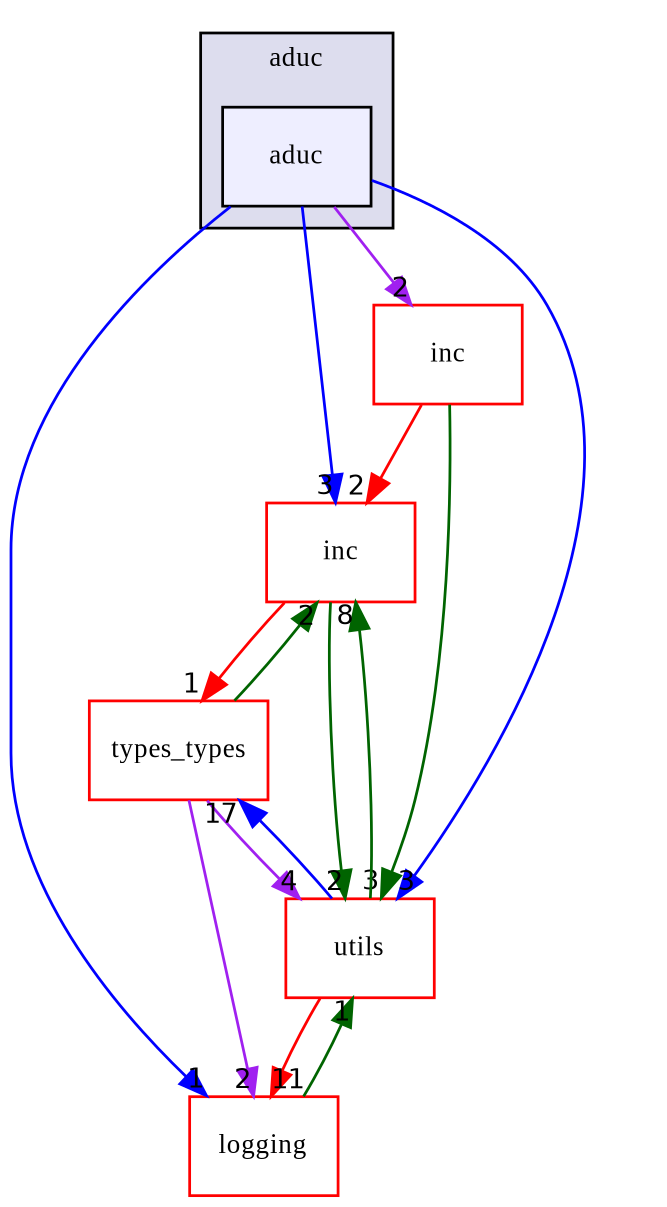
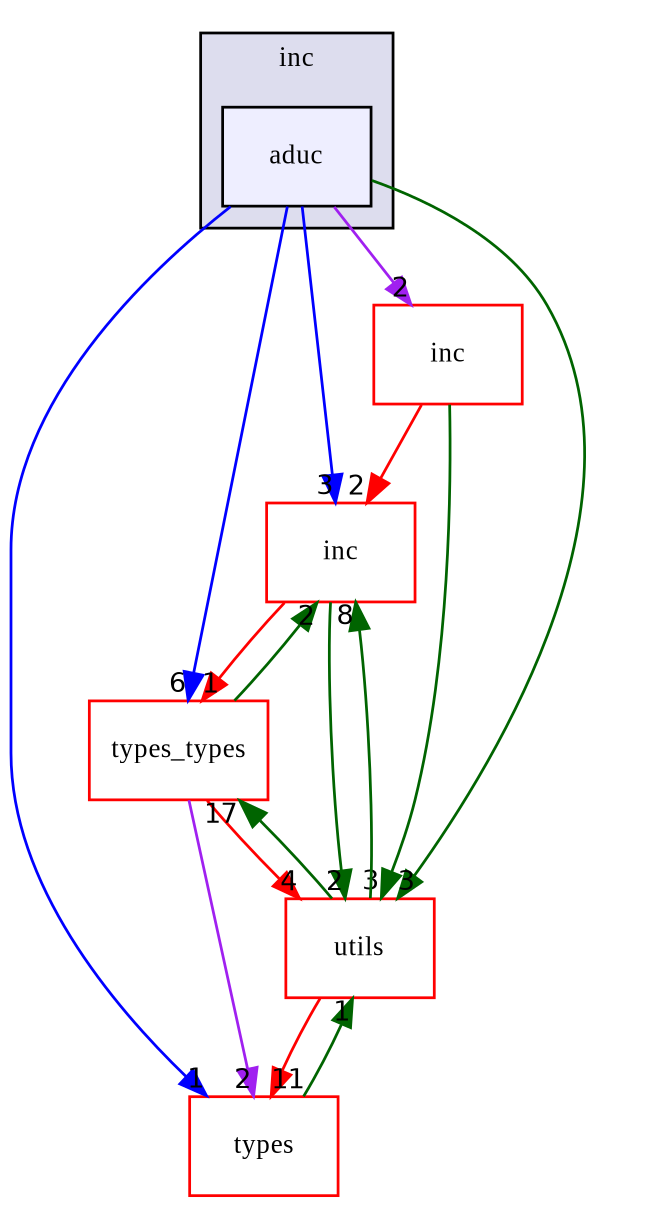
cluster "aduc": label "aduc" -> "inc"
edge "aduc" -> "types_types": added
edge "aduc" -> "utils": color blue -> darkgreen
edge "types_types" -> "utils": color purple -> red
edge "utils" -> "types_types": color blue -> darkgreen
node "logging": label "logging" -> "types"
